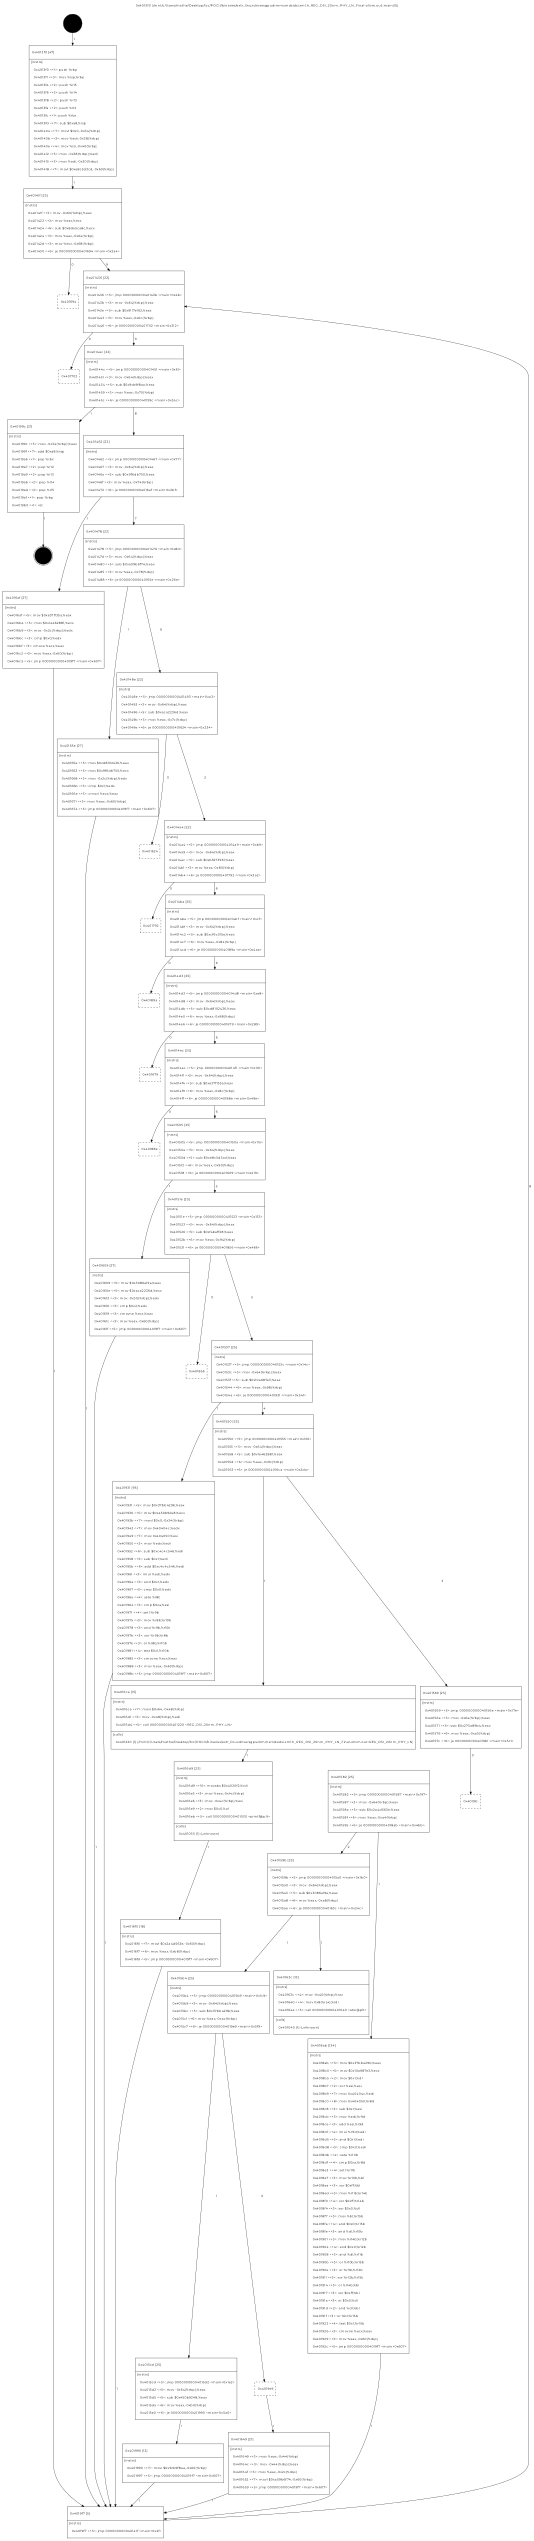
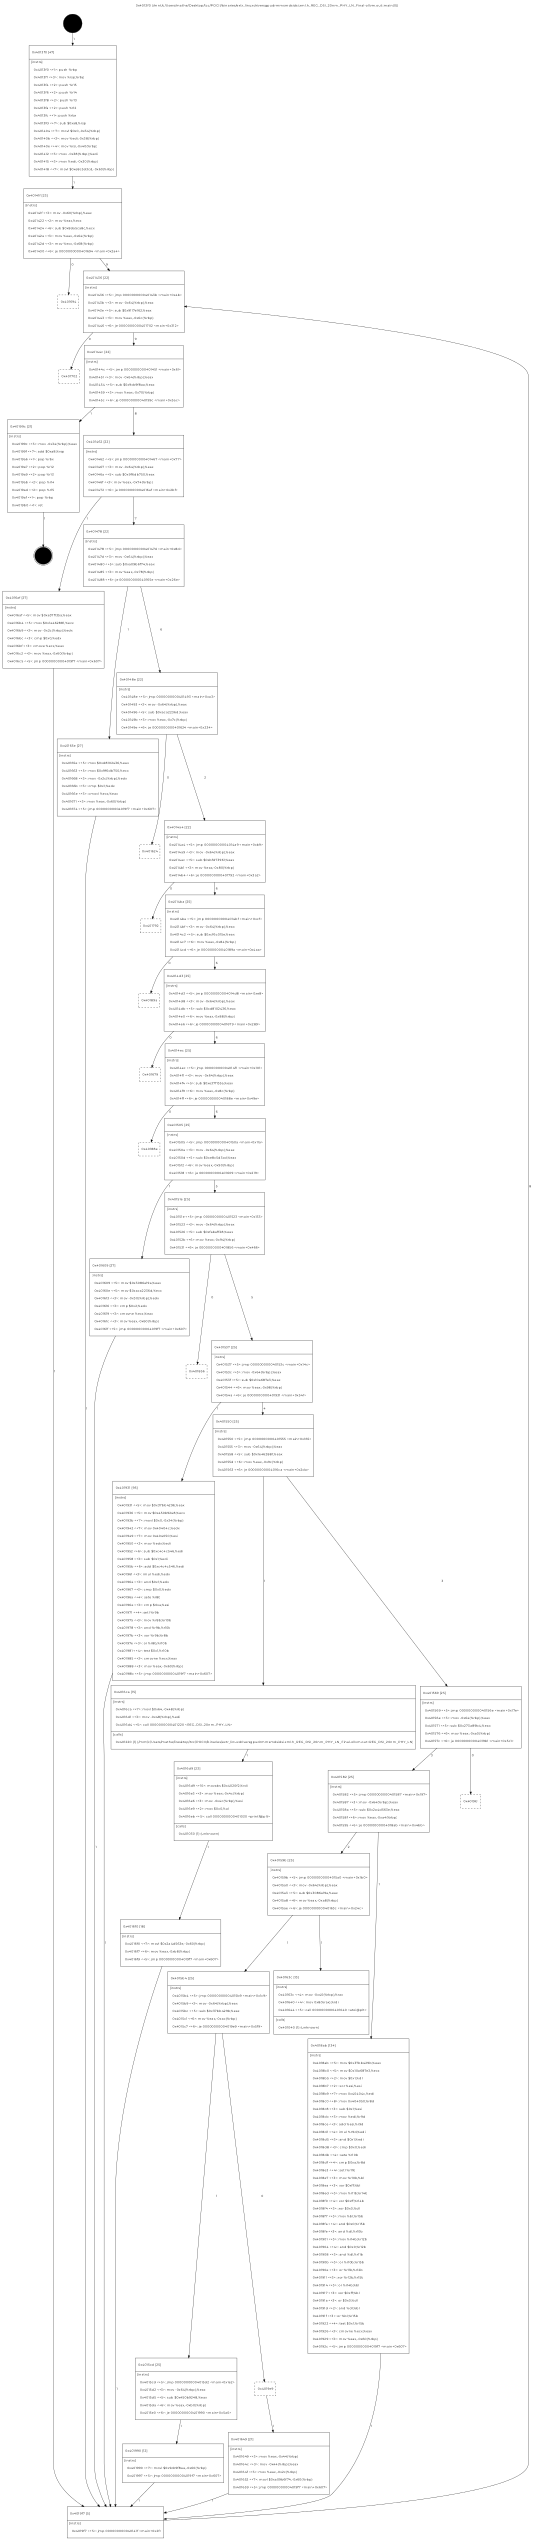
edge "0x401569 [25]" -> "0x401582 [25]": added, label "3"
